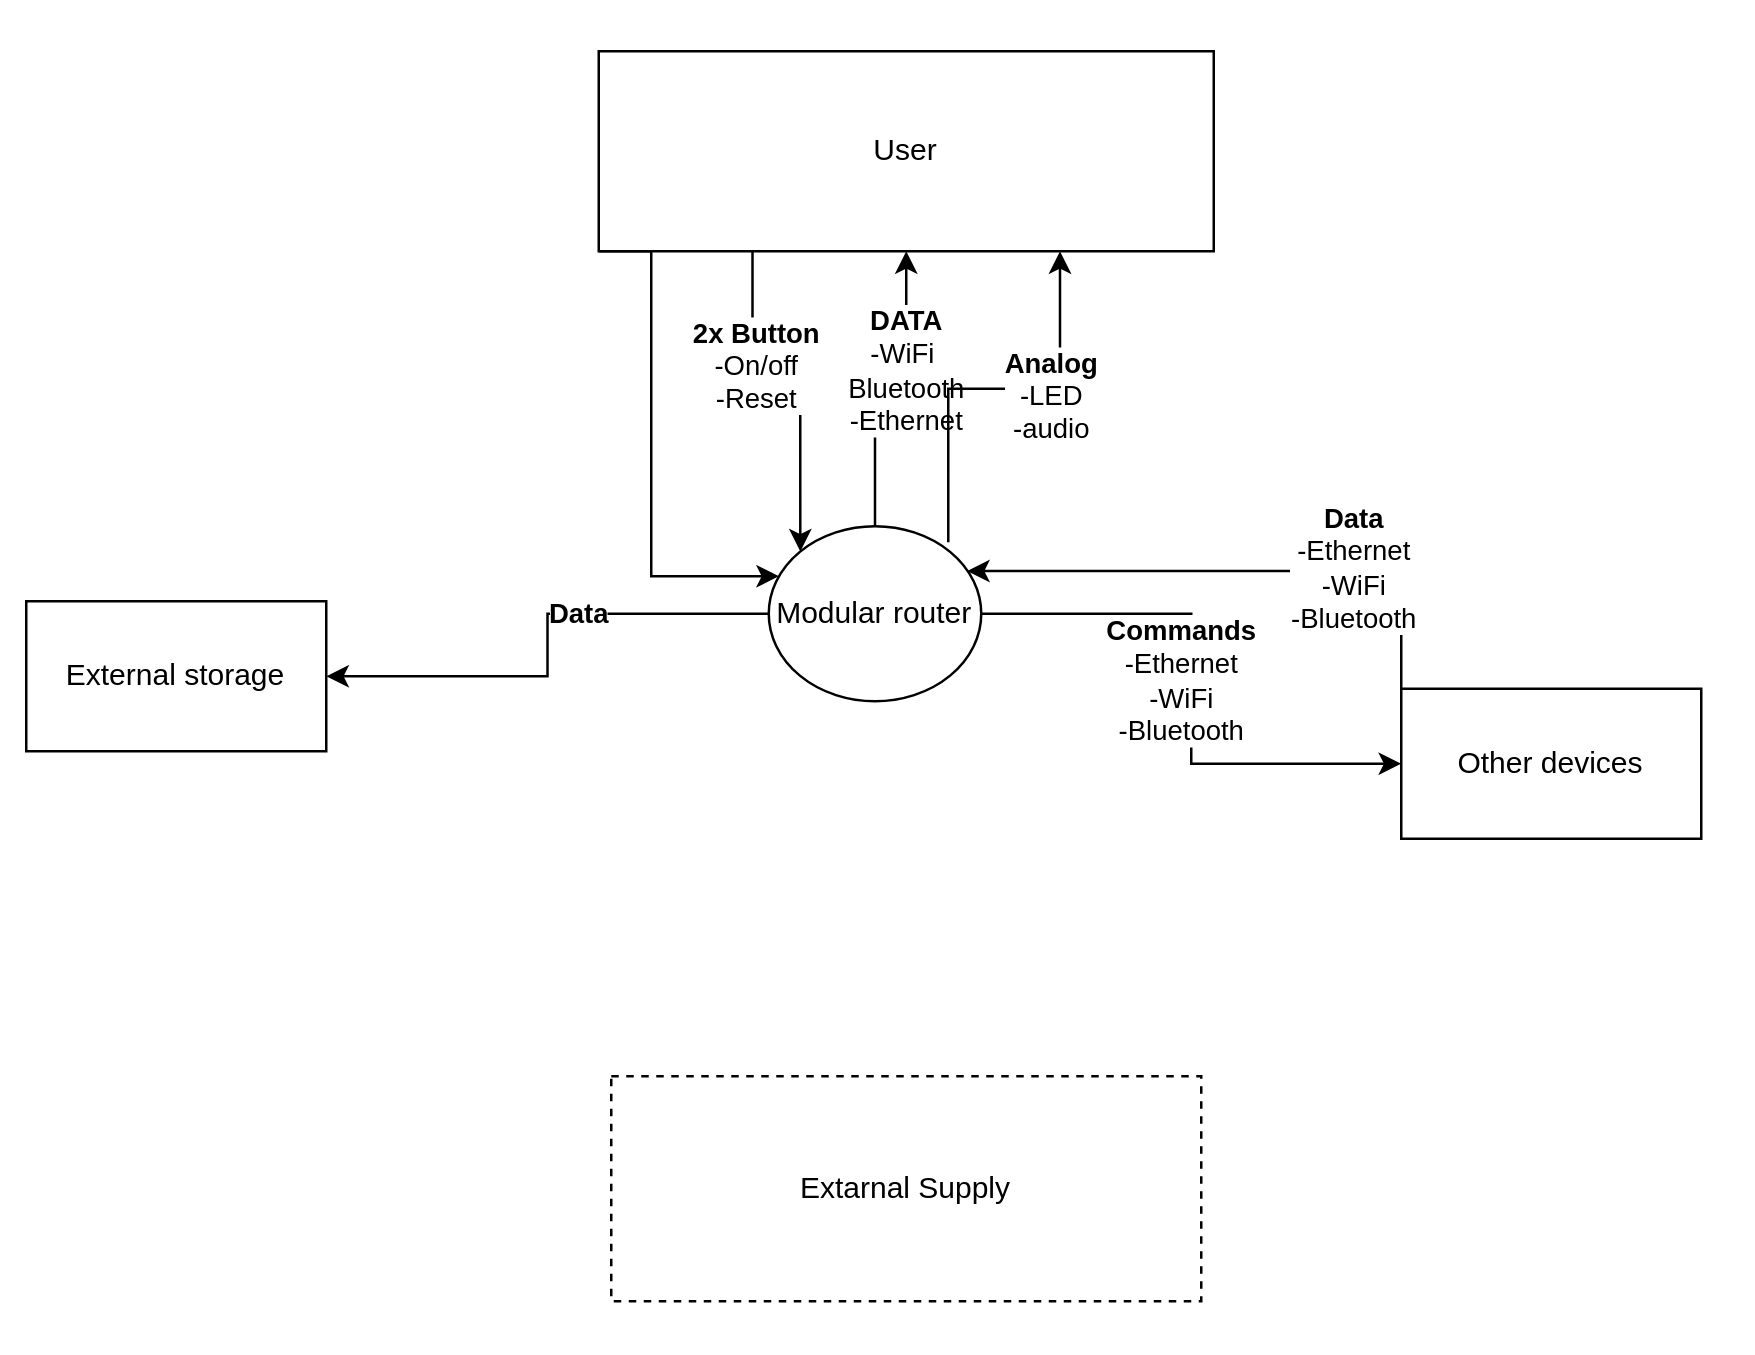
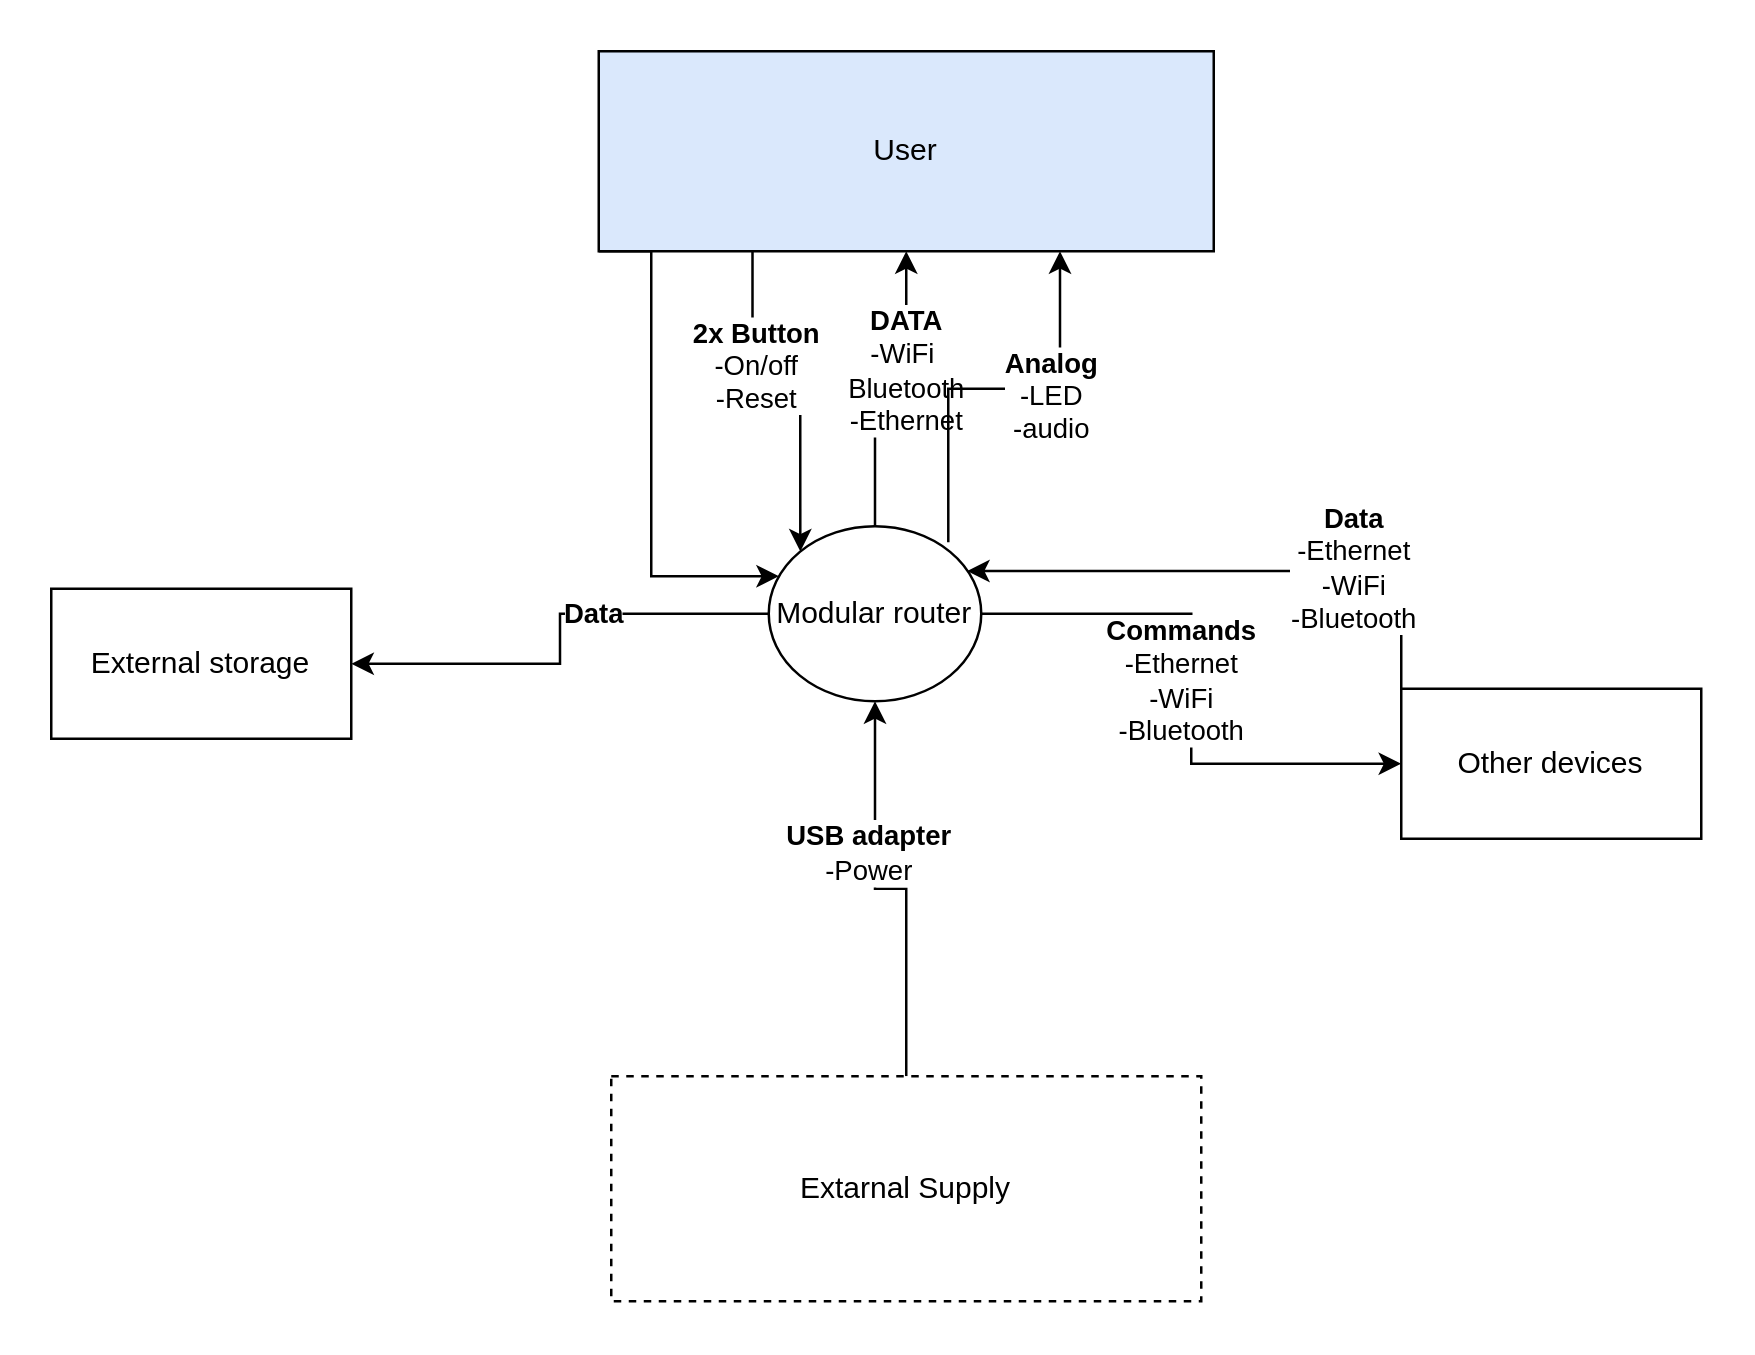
node "User": fillcolor #ffffff -> #dae8fc
node "External storage": moved (176, 676) -> (201, 664)
edge "Extarnal Supply" -> "Modular router": added, label "USB adapter -Power"
